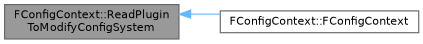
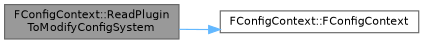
edge "FConfigContext::FConfigContext" -> "FConfigContext::ReadPlugin ToModifyConfigSystem": reversed
